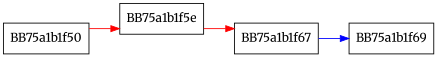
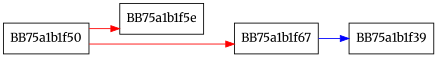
edge "BB75a1b1f5e" -> "BB75a1b1f67": now "BB75a1b1f50" -> "BB75a1b1f67"
node "BB75a1b1f69": label "BB75a1b1f69" -> "BB75a1b1f39"
